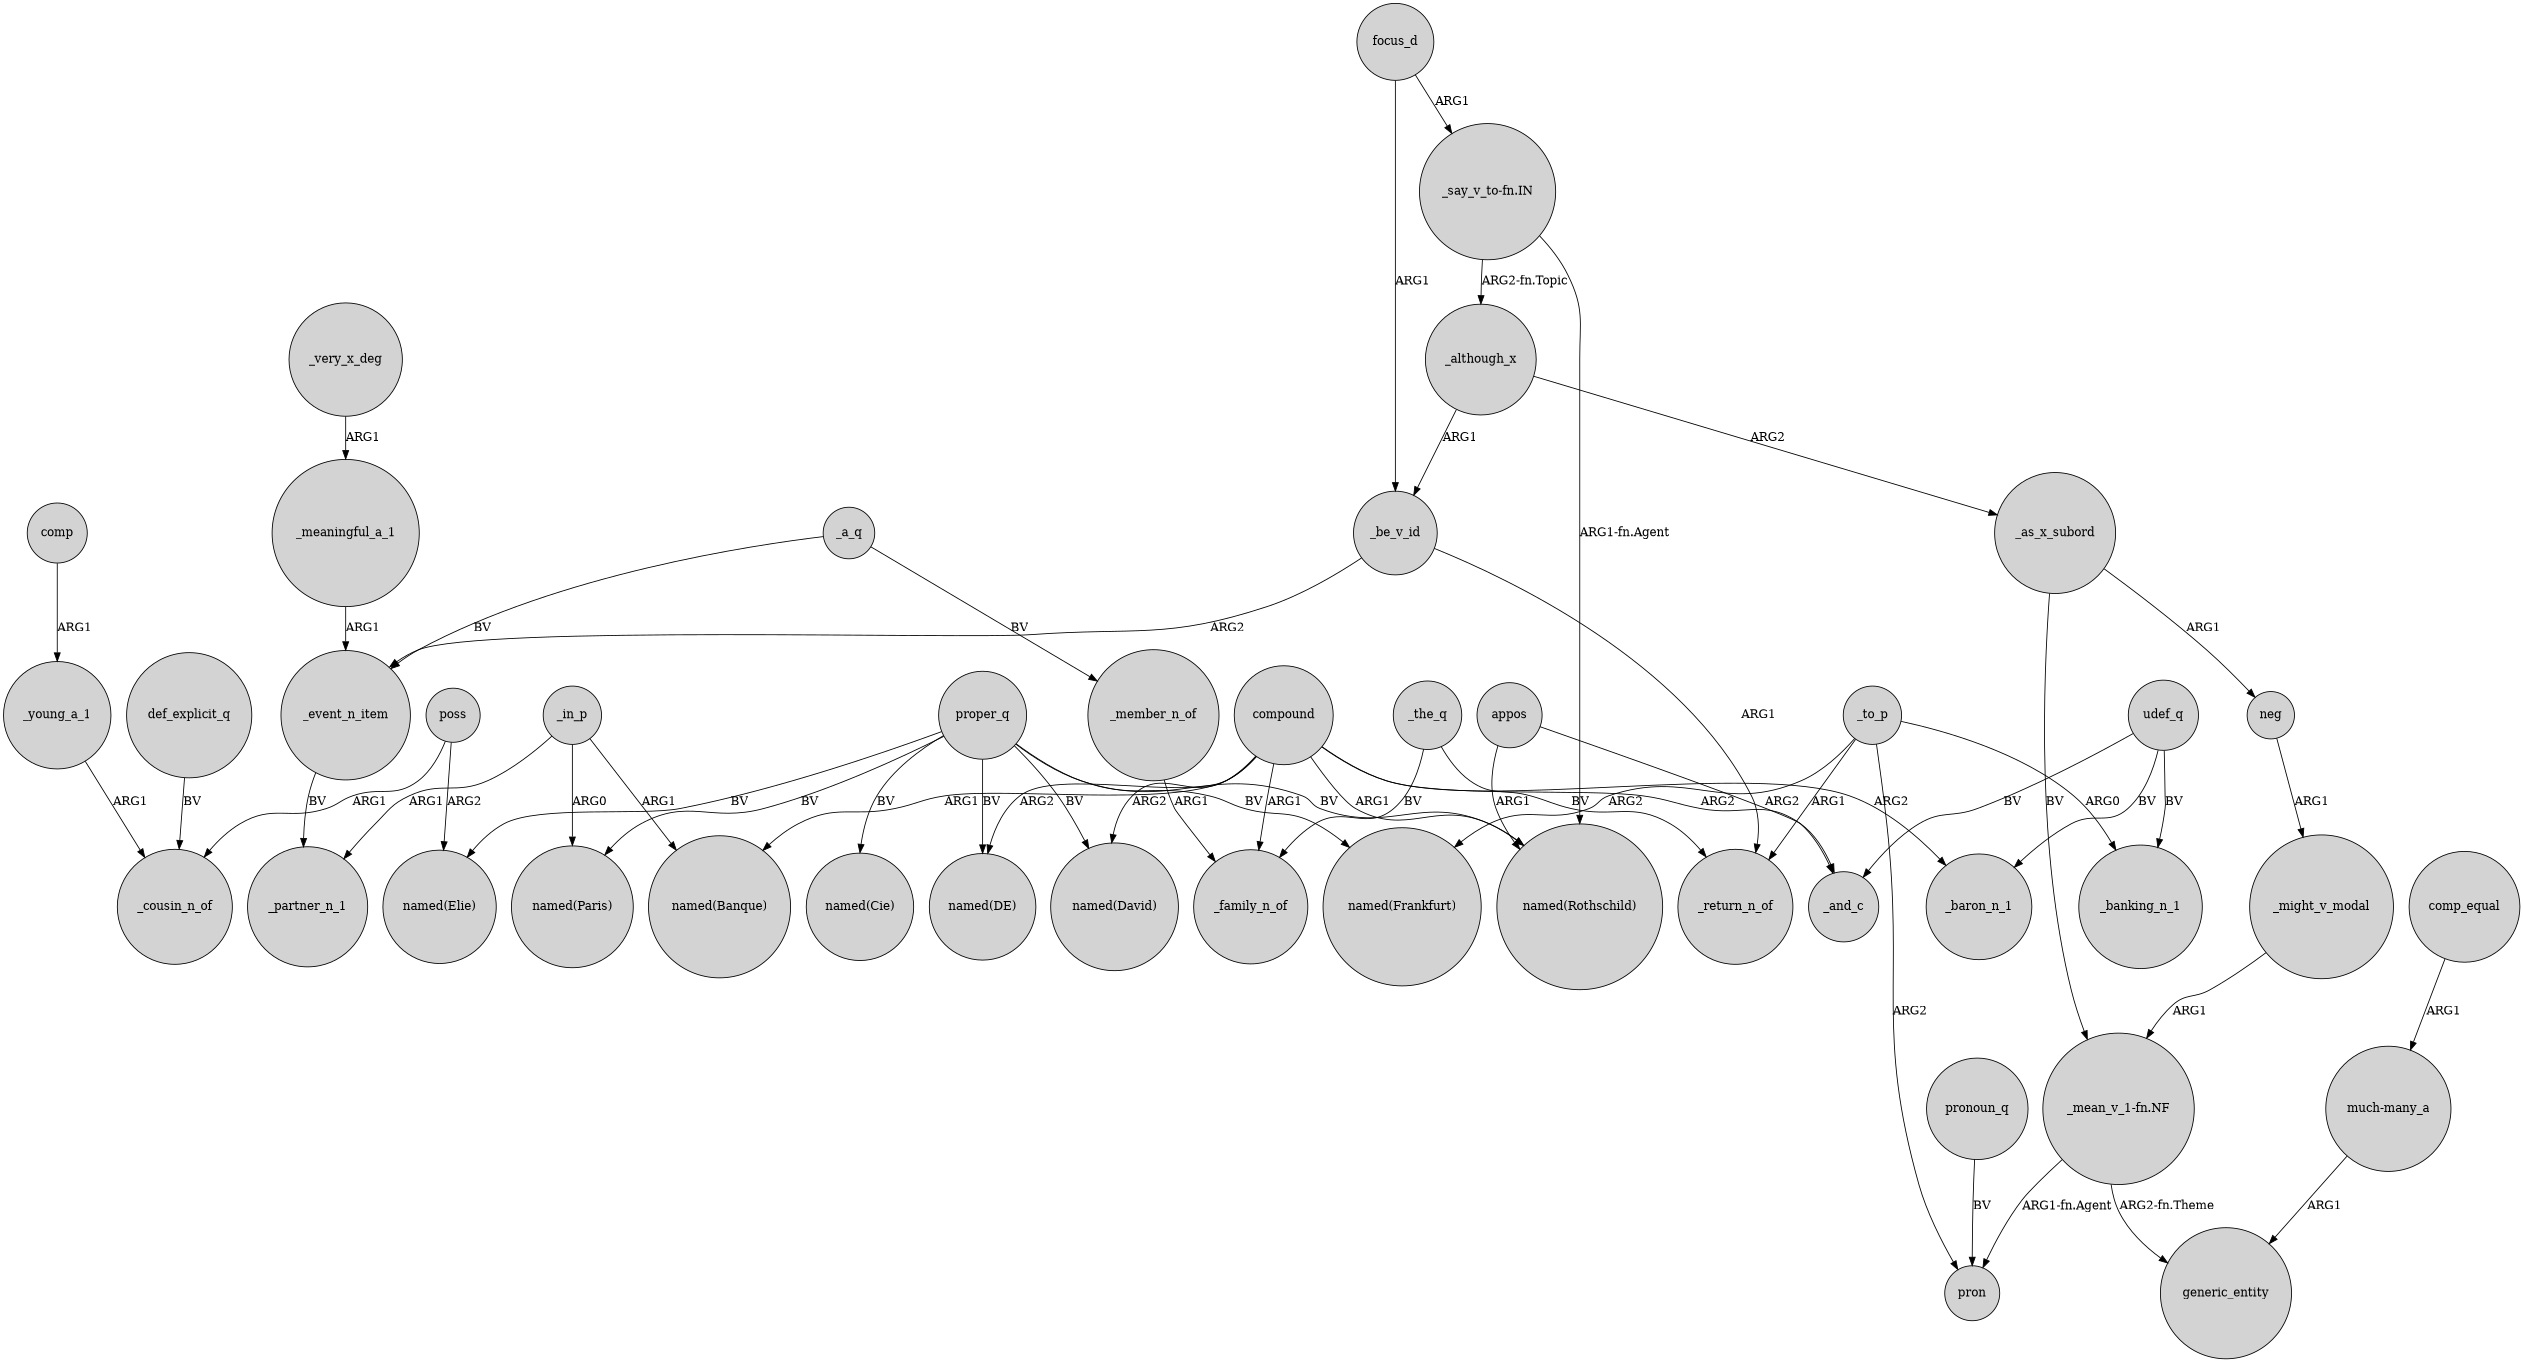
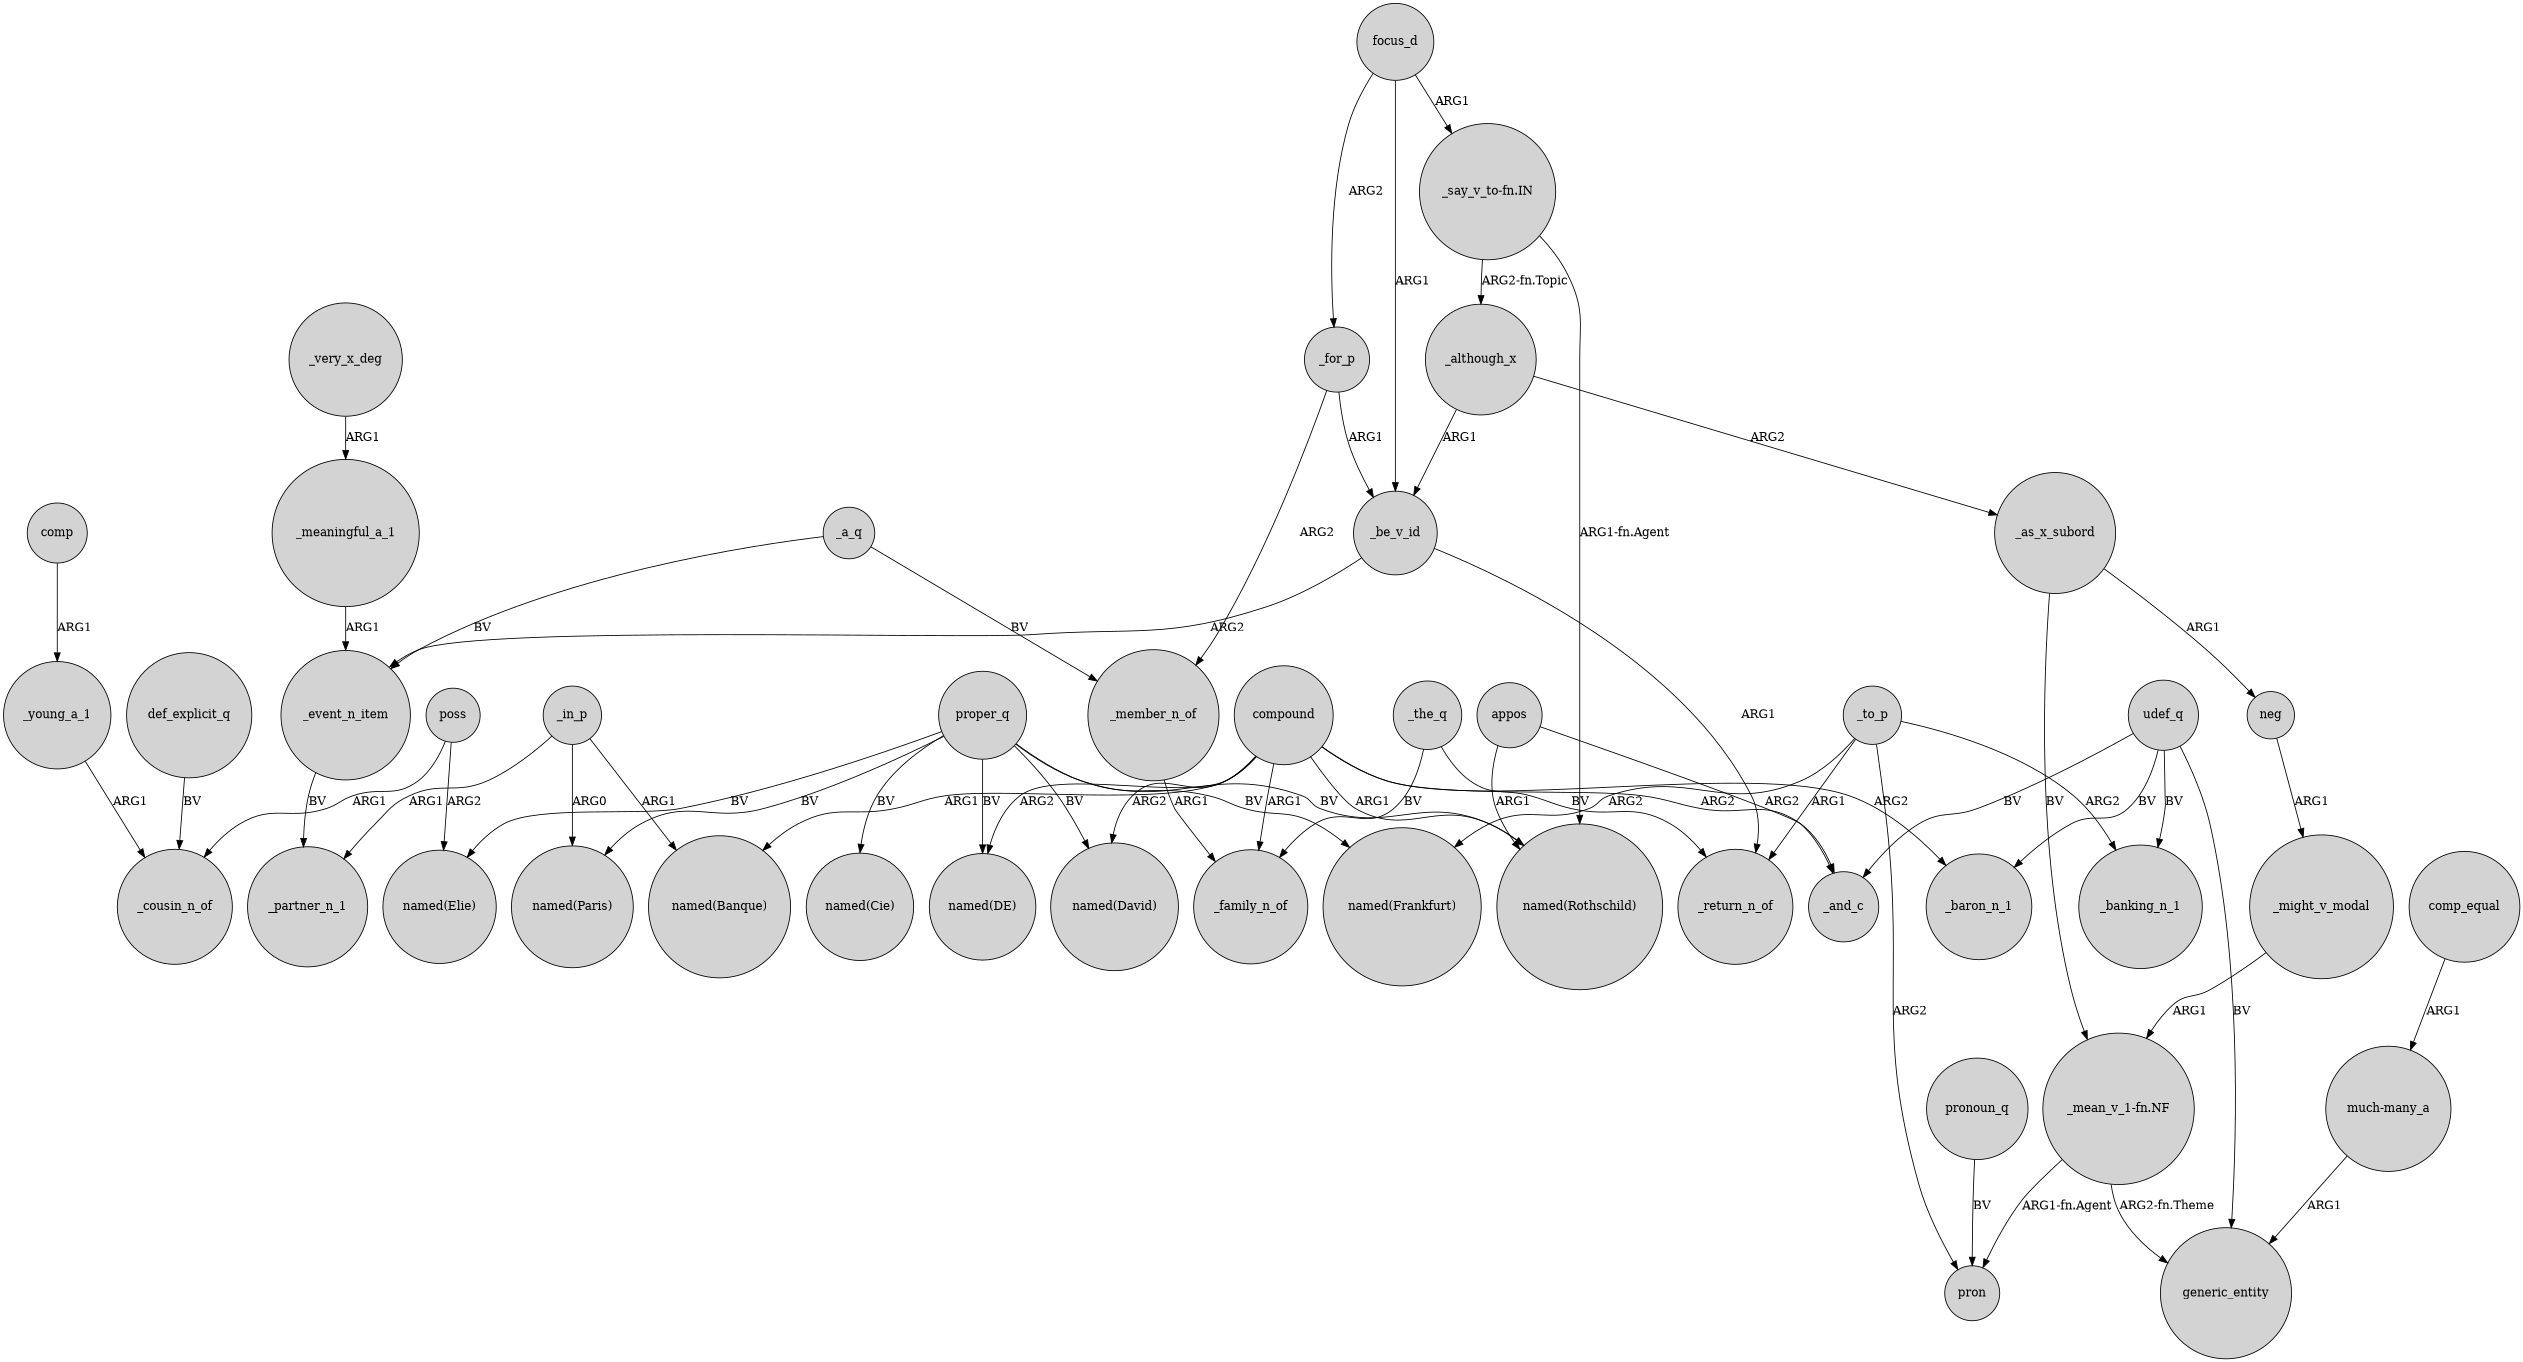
node "_for_p": added
edge "_to_p" -> "_banking_n_1": label "ARG0" -> "ARG2"
edge "udef_q" -> "generic_entity": added, label "BV"
